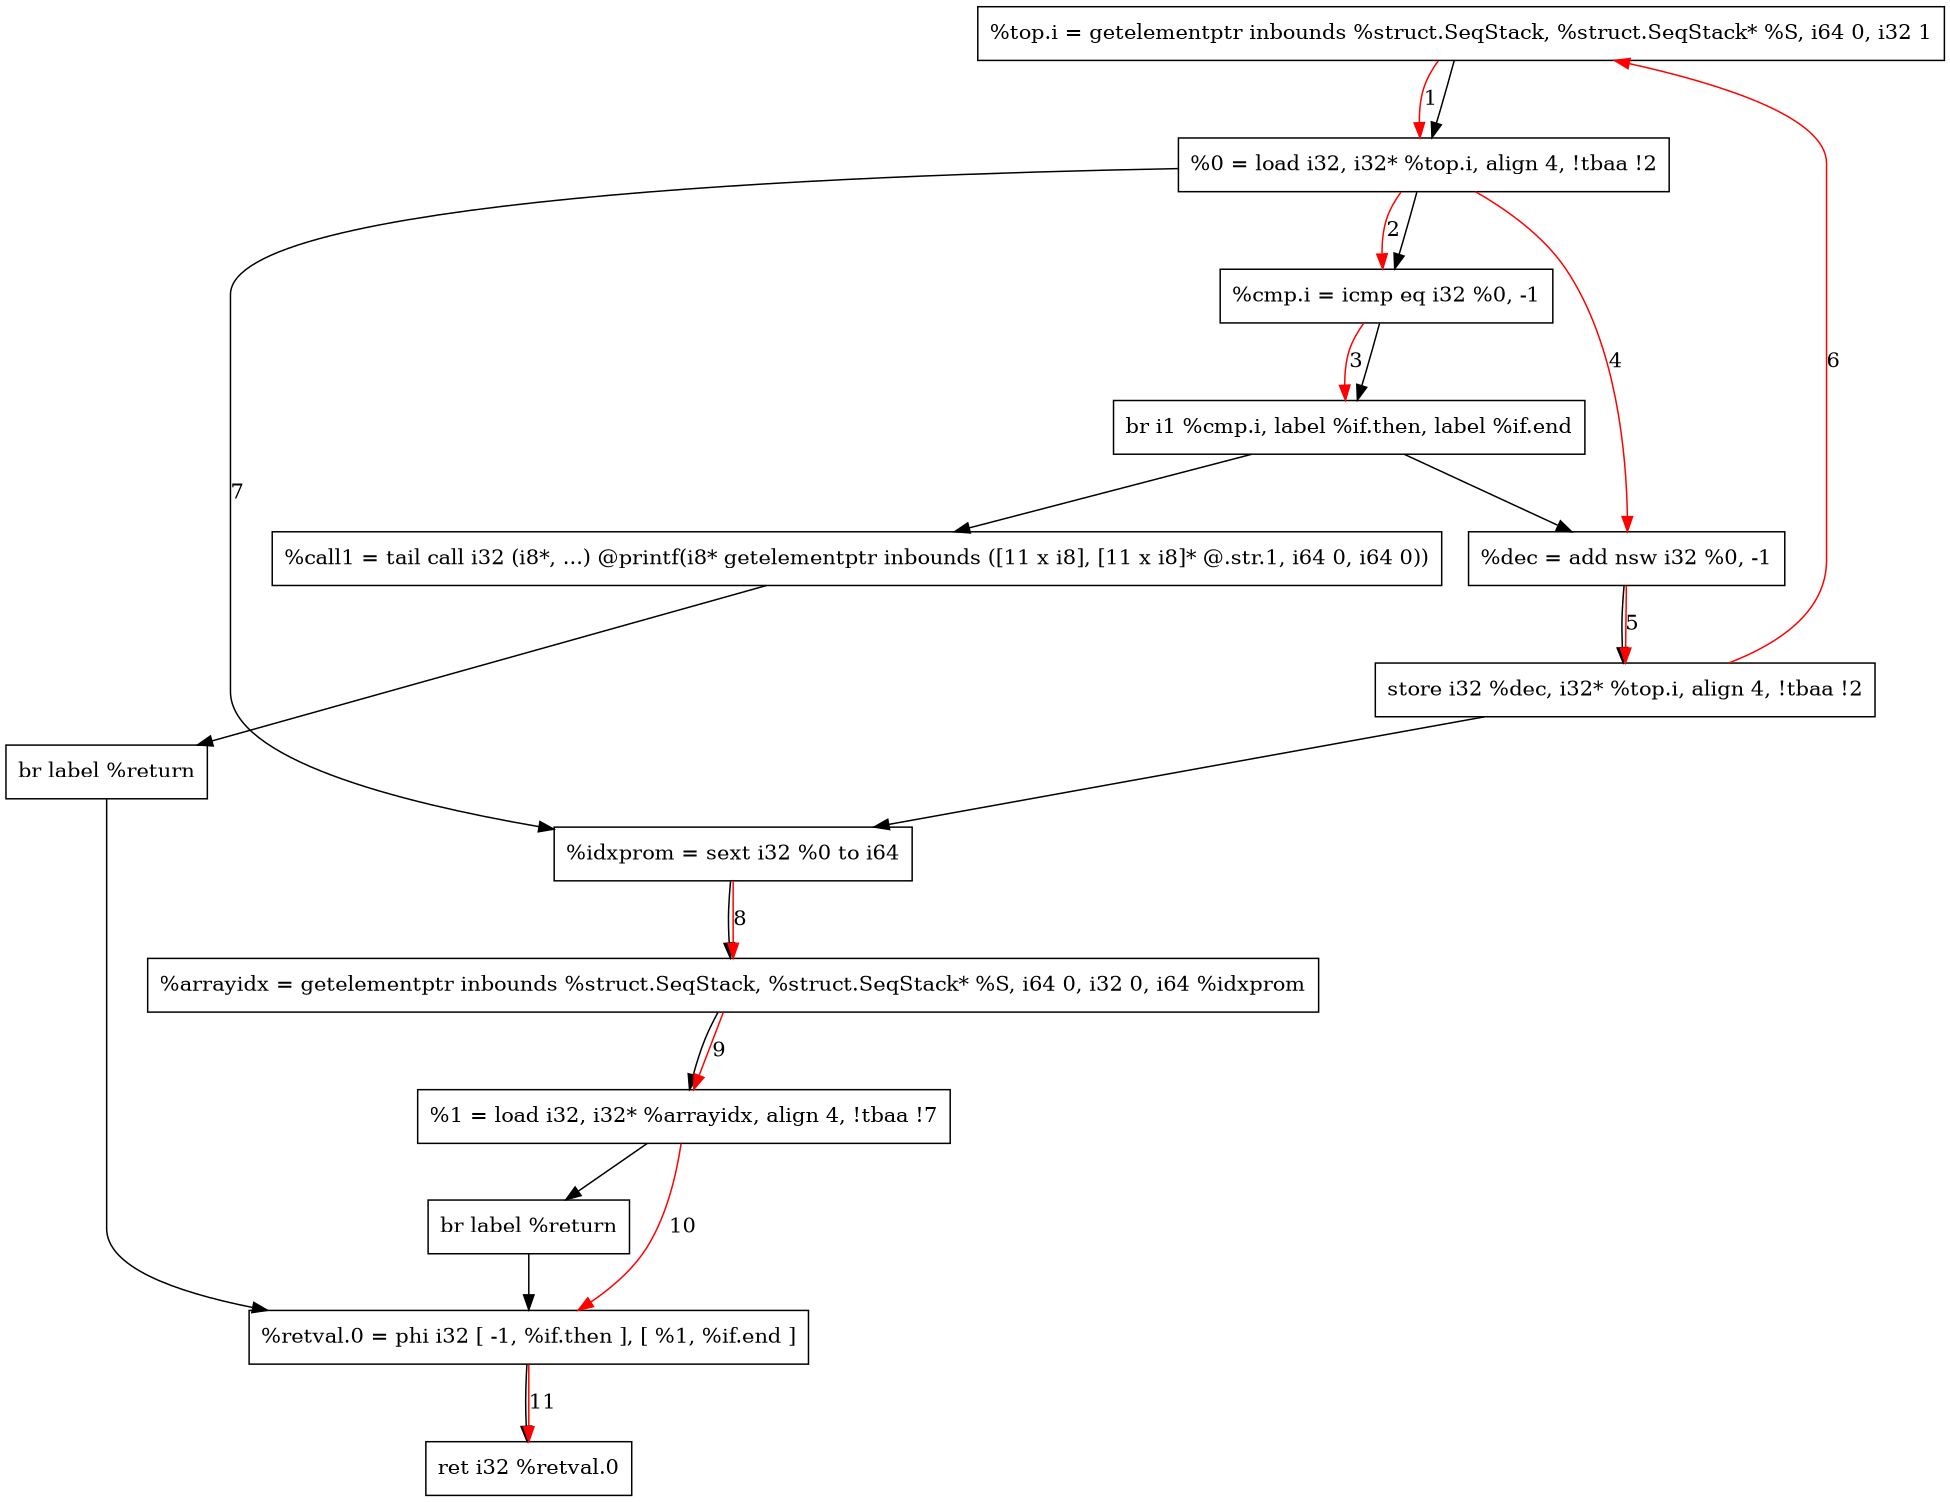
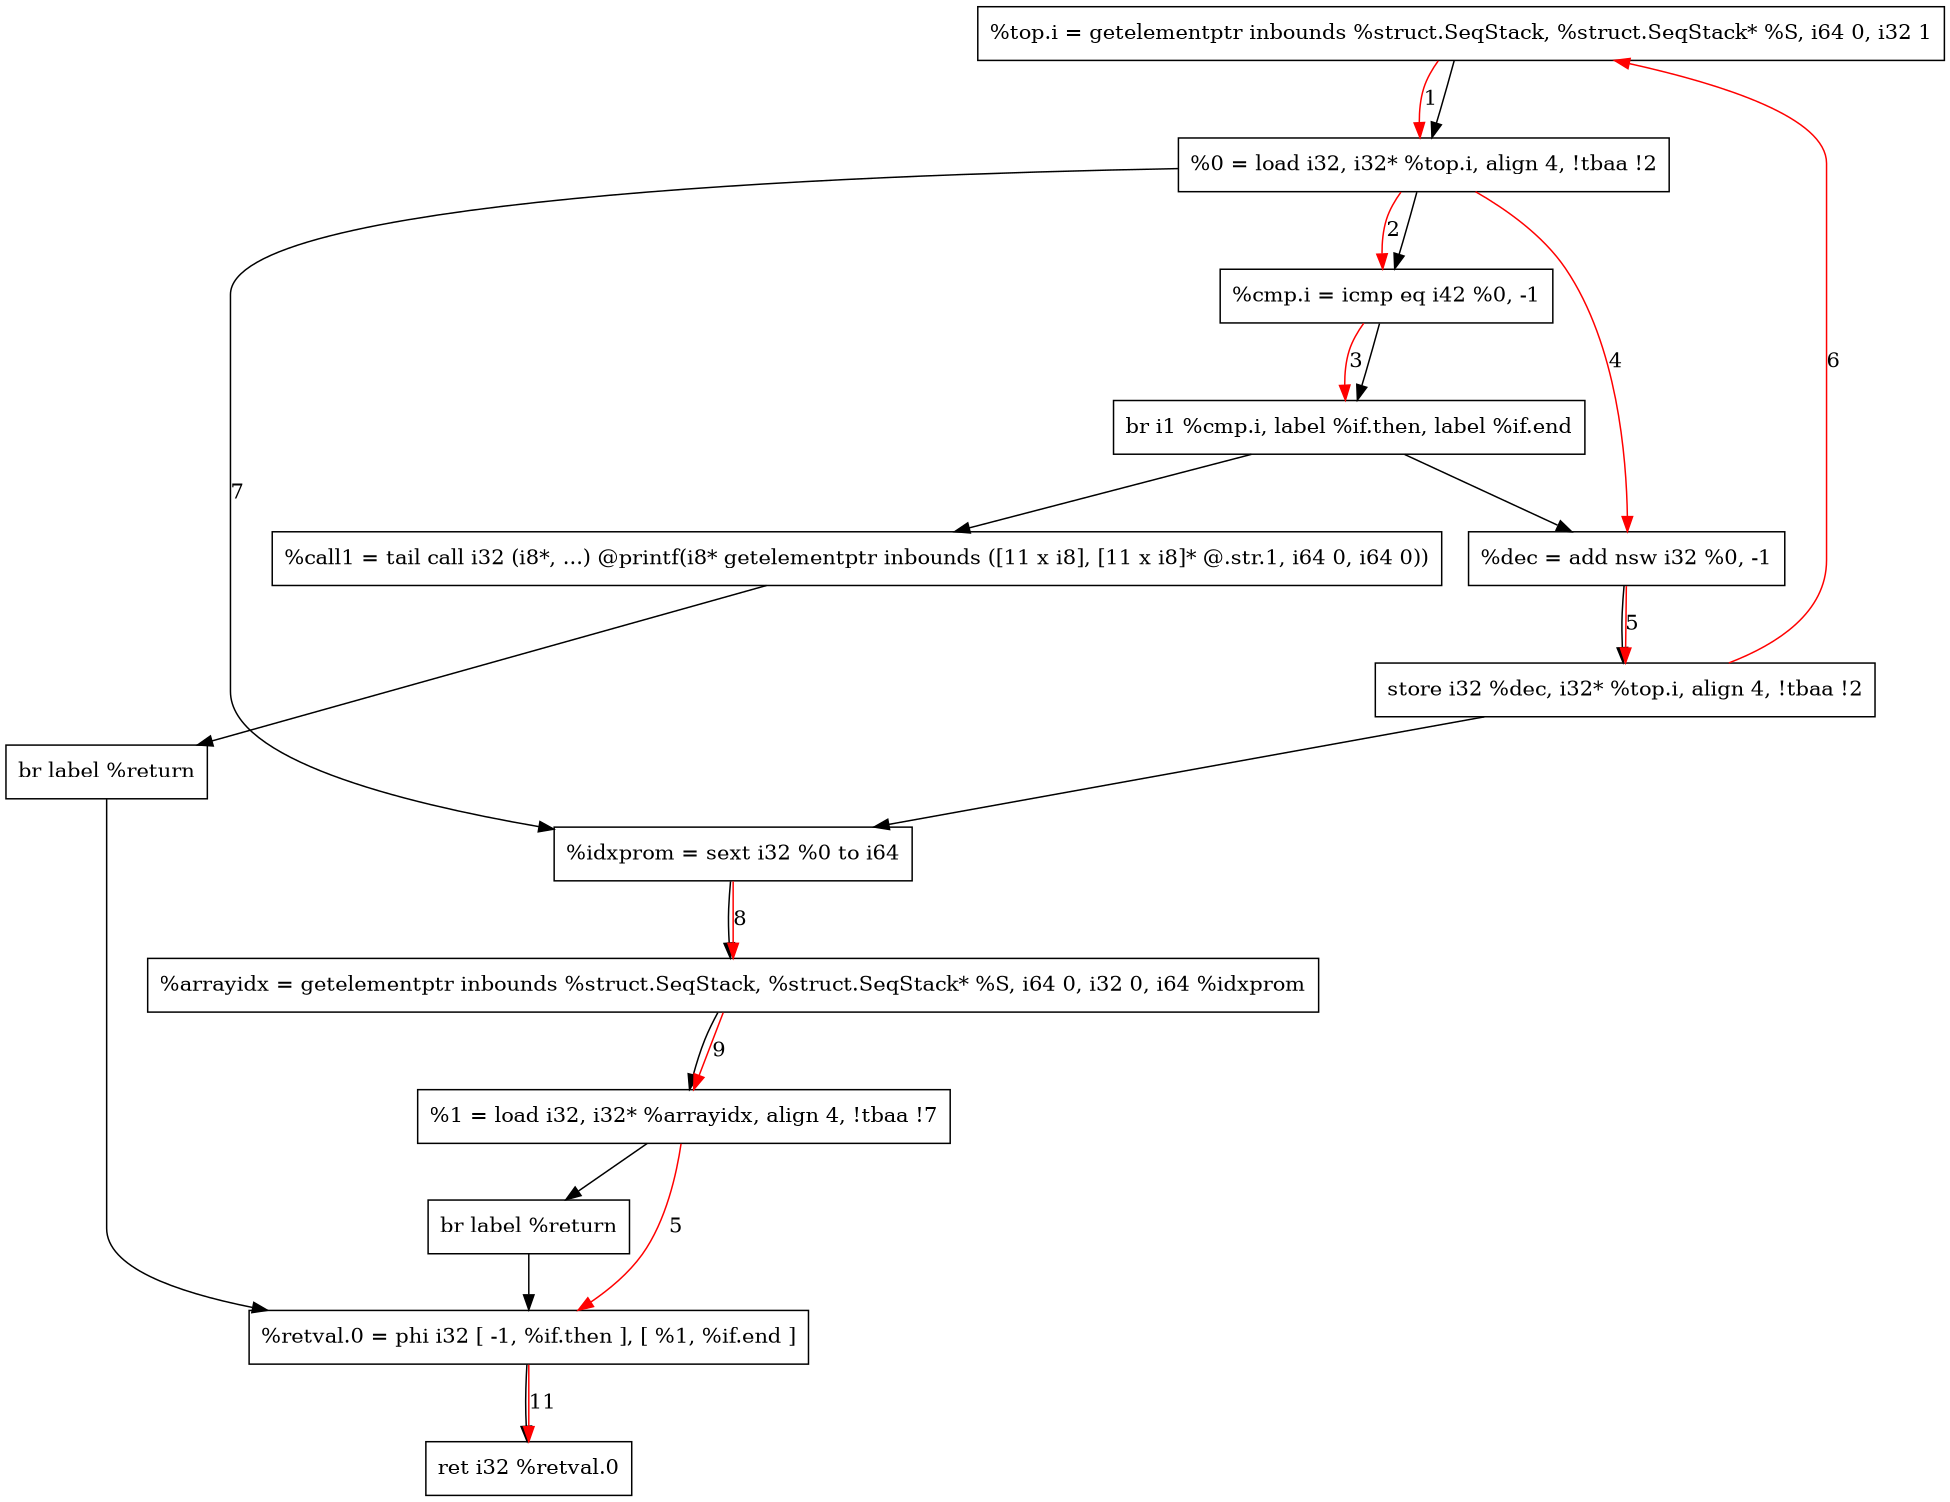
node "%cmp.i = icmp eq i32 %0, -1": label "%cmp.i = icmp eq i32 %0, -1" -> "%cmp.i = icmp eq i42 %0, -1"
edge "%1 = load i32, i32* %arrayidx, align 4, !tbaa !7" -> "%retval.0 = phi i32 [ -1, %if.then ], [ %1, %if.end ]": label "10" -> "5"
